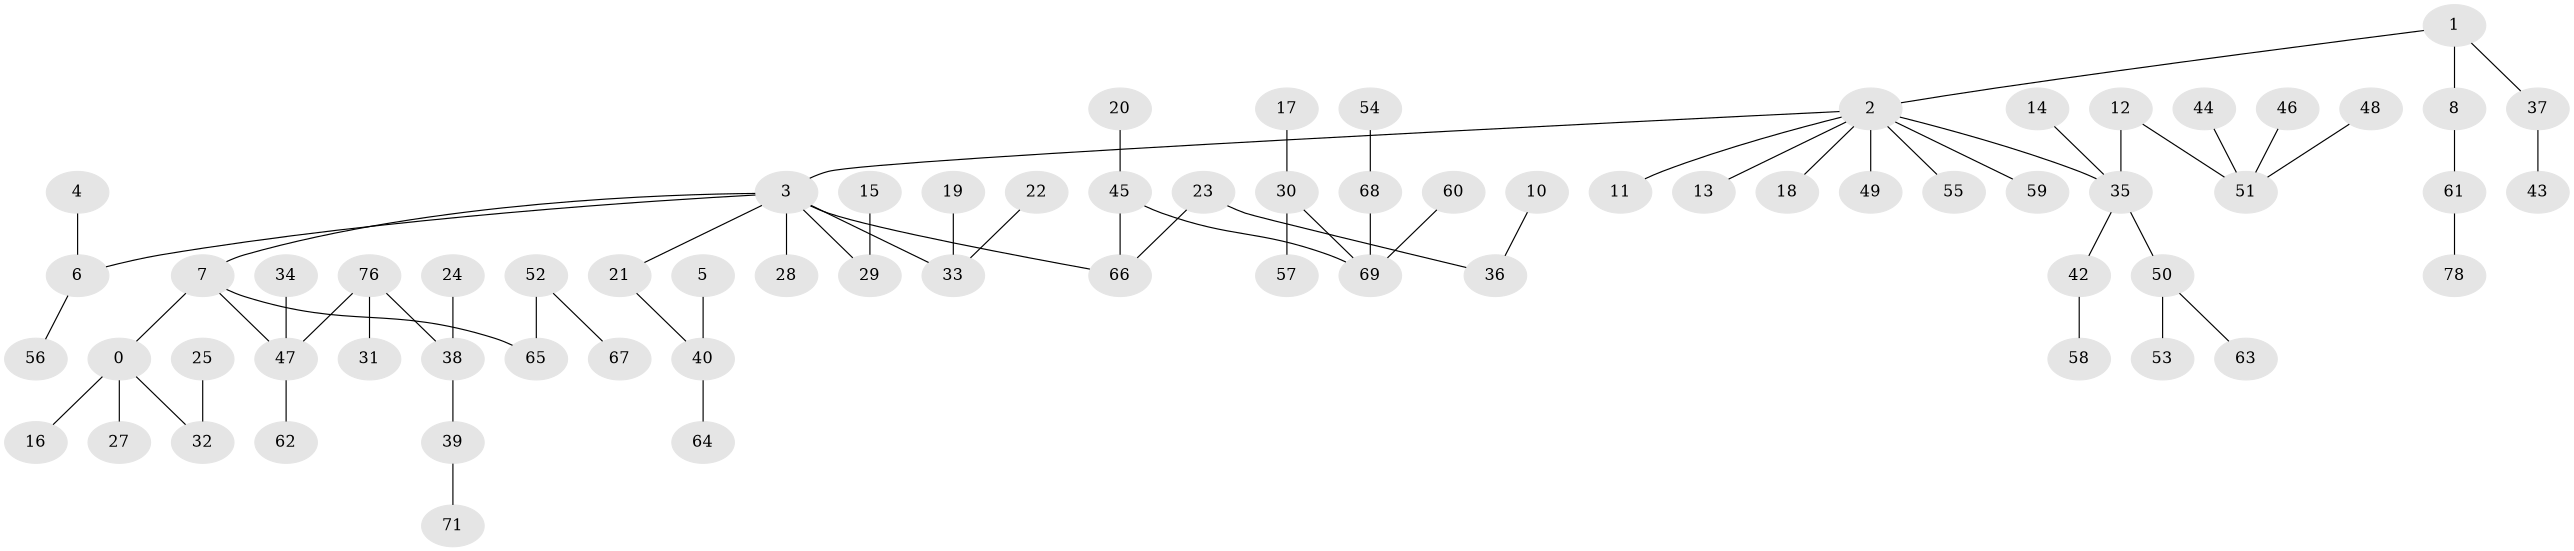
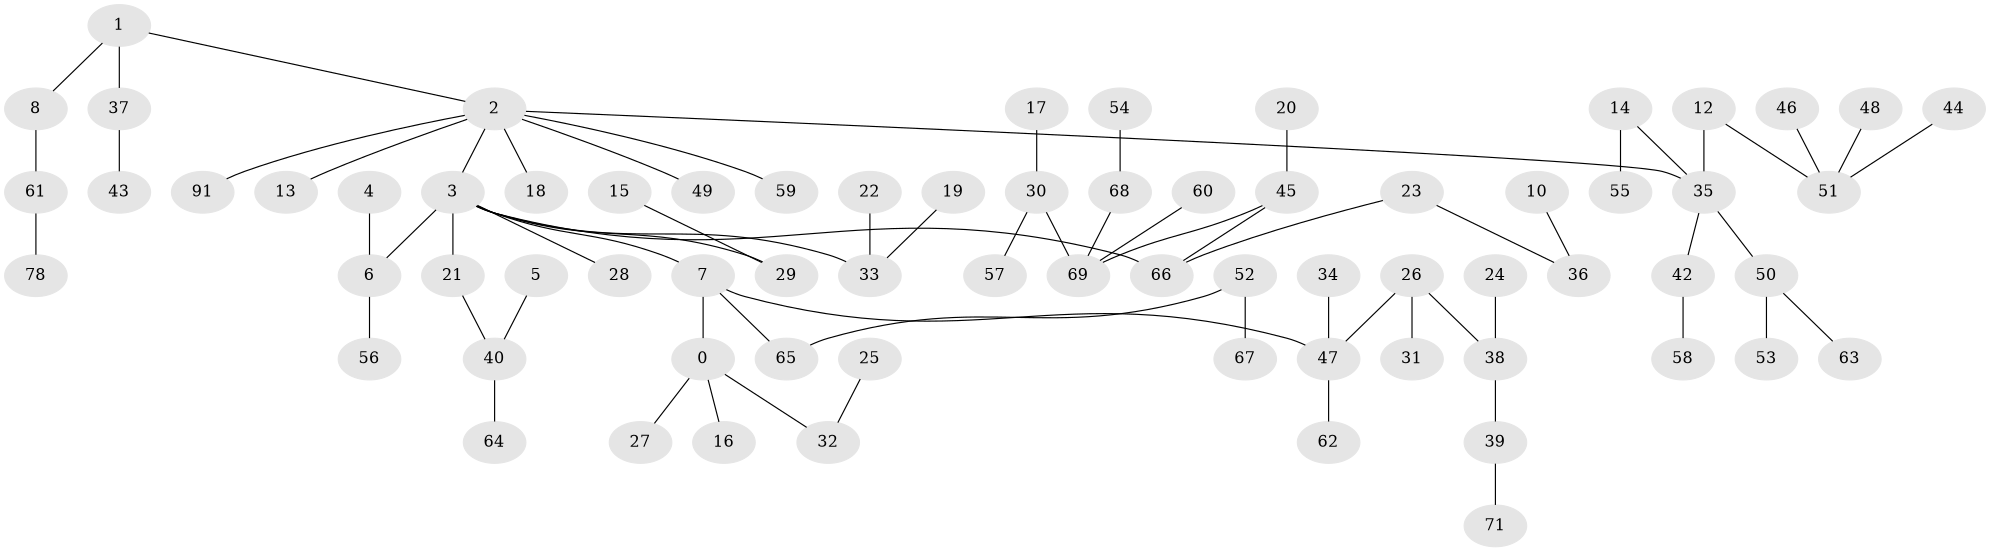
edge "2" -- "55": now "14" -- "55"
node "11": label "11" -> "91"
node "76": label "76" -> "26"
